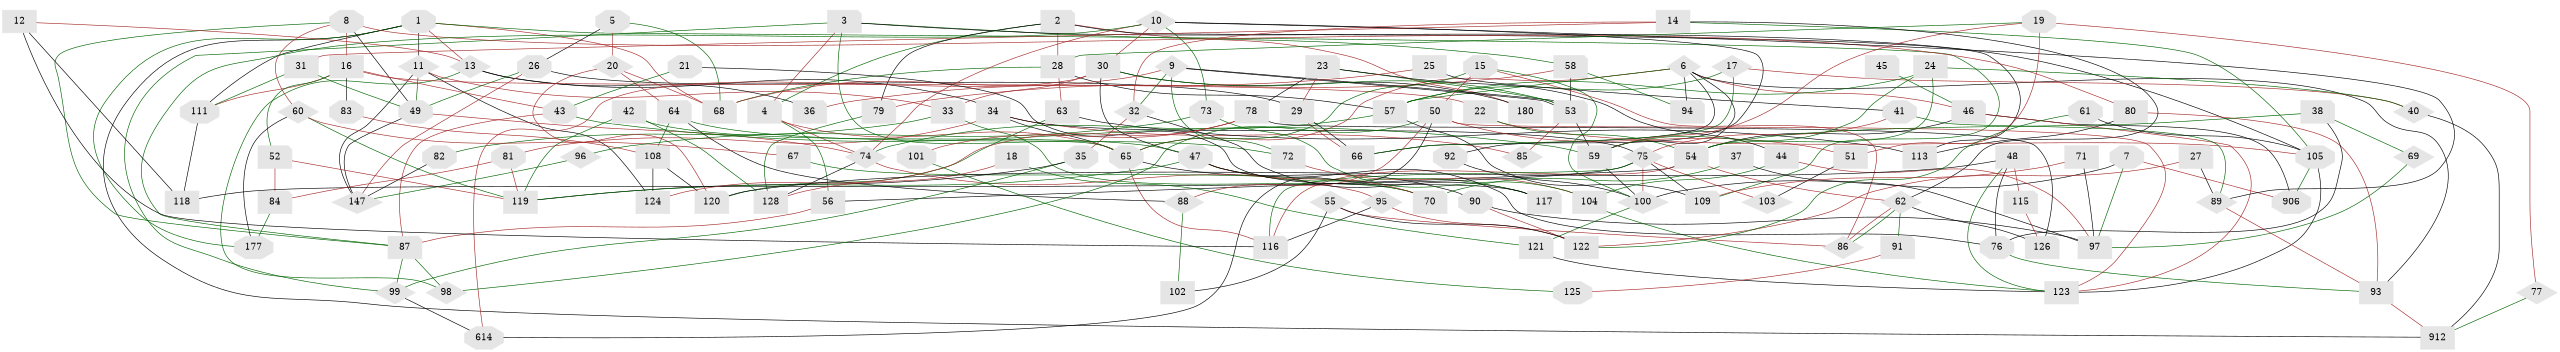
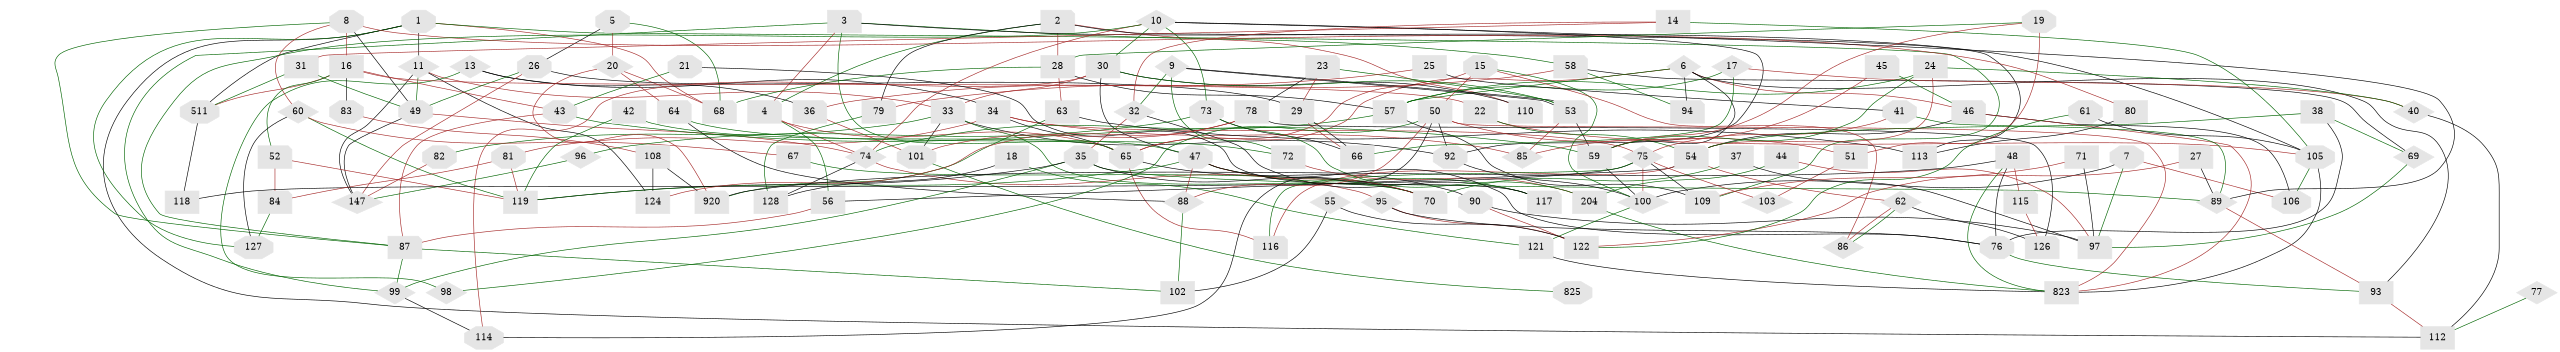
node "12": removed
edge "10" -- "30": color brown -> darkgreen
edge "1" -- "13": removed
edge "19" -- "77": removed
edge "14" -- "62": removed
edge "9" -- "68": removed
edge "58" -- "53": now "58" -- "69"
edge "23" -- "44": removed
node "111": label "111" -> "511"
node "180": label "180" -> "110"
edge "15" -- "65": color darkgreen -> brown
edge "45" -- "85": added
edge "34" -- "75": color black -> brown
edge "80" -- "93": removed
edge "64" -- "108": removed
edge "36" -- "101": added
edge "33" -- "101": added
edge "50" -- "92": added
edge "24" -- "54": color darkgreen -> brown
edge "6" -- "66": now "73" -- "66"
edge "33" -- "92": added
edge "42" -- "128": removed
edge "82" -- "147": color black -> brown
edge "47" -- "88": added
edge "35" -- "70": added
edge "18" -- "128": color brown -> black
edge "51" -- "103": color black -> brown
edge "35" -- "89": added
node "120": label "120" -> "920"
node "104": label "104" -> "204"
node "906": label "906" -> "106"
edge "95" -- "116": now "95" -- "76"
edge "55" -- "86": removed
node "177": label "177" -> "127"
node "91": removed
edge "87" -- "98": now "87" -- "102"
node "125": label "125" -> "825"
node "123": label "123" -> "823"
node "614": label "614" -> "114"
node "912": label "912" -> "112"
